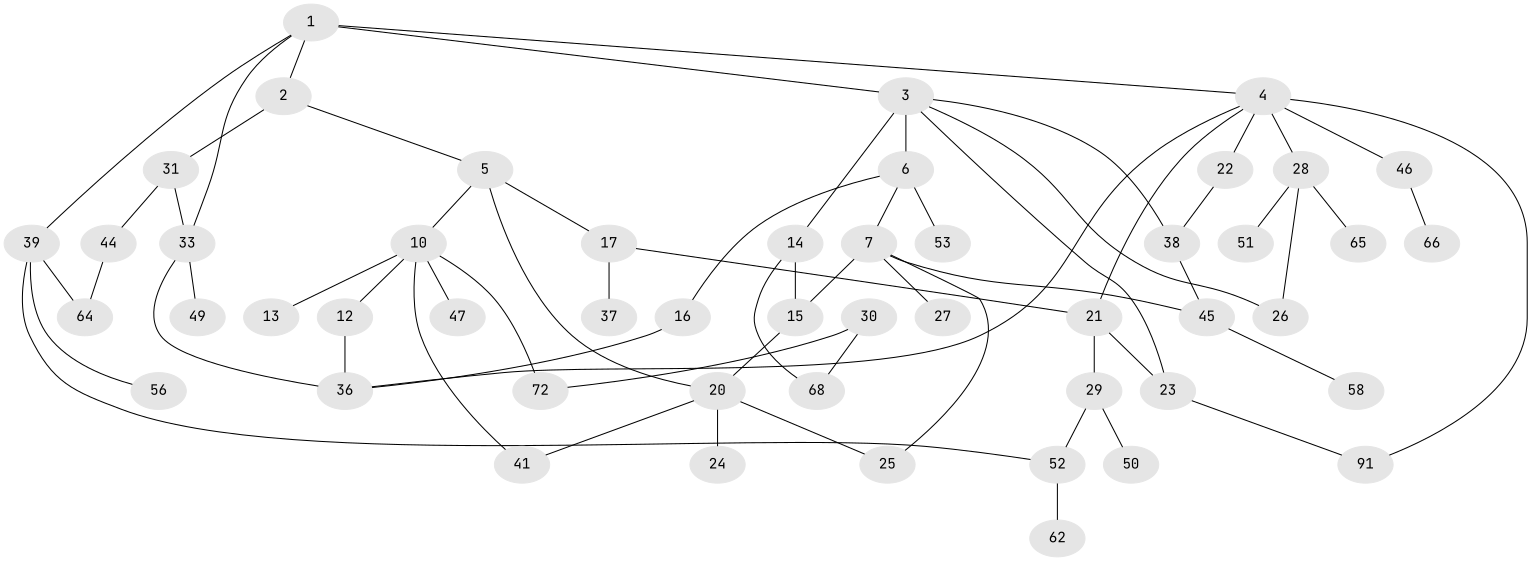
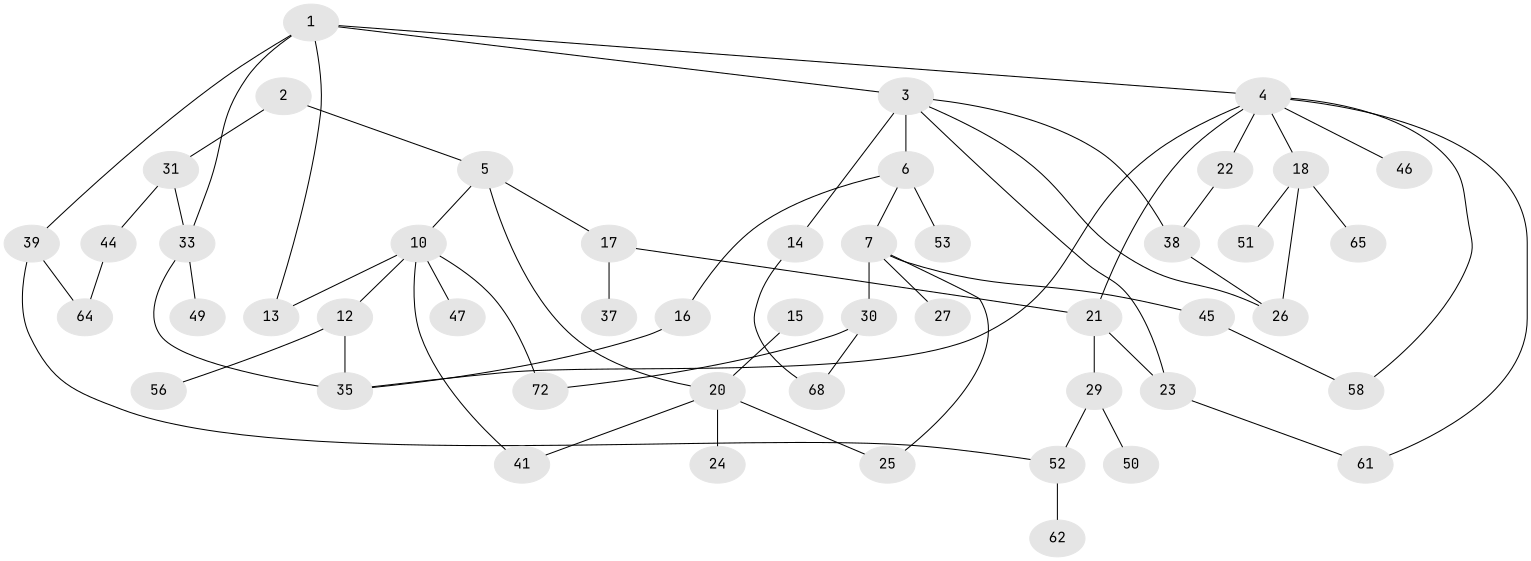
edge "1" -- "2": now "1" -- "13"
node "28": label "28" -> "18"
edge "4" -- "58": added
node "66": removed
edge "38" -- "45": now "38" -- "26"
edge "14" -- "15": removed
edge "7" -- "15": now "7" -- "30"
edge "39" -- "56": now "12" -- "56"
node "36": label "36" -> "35"
node "91": label "91" -> "61"
